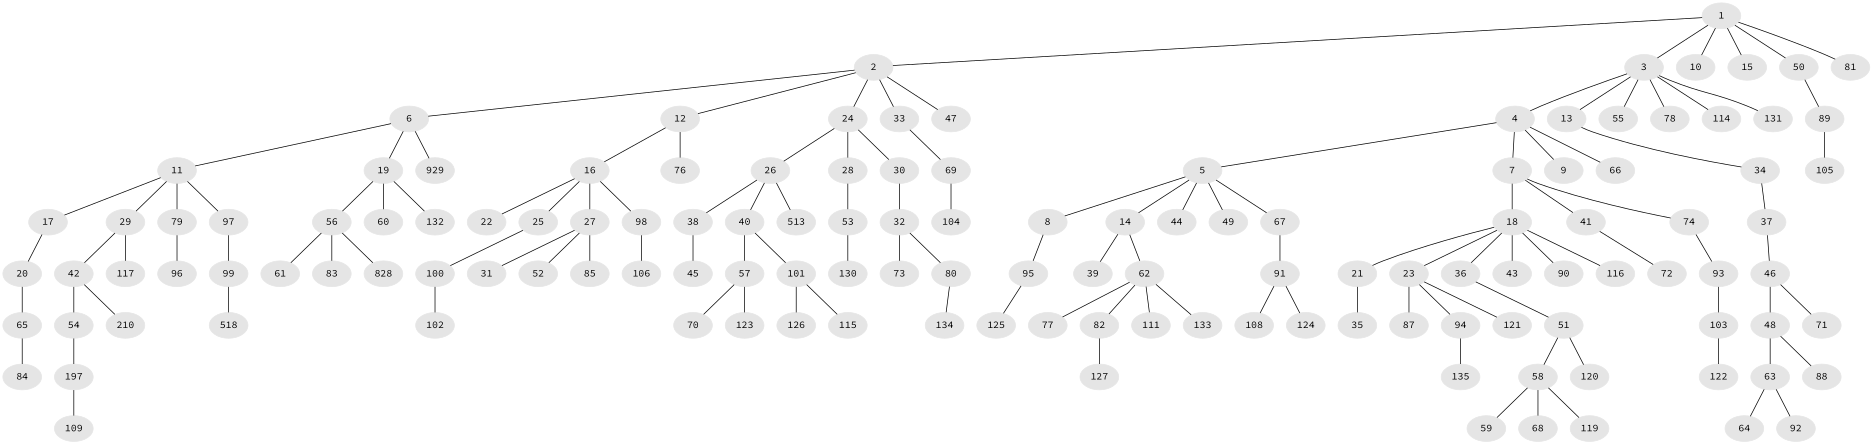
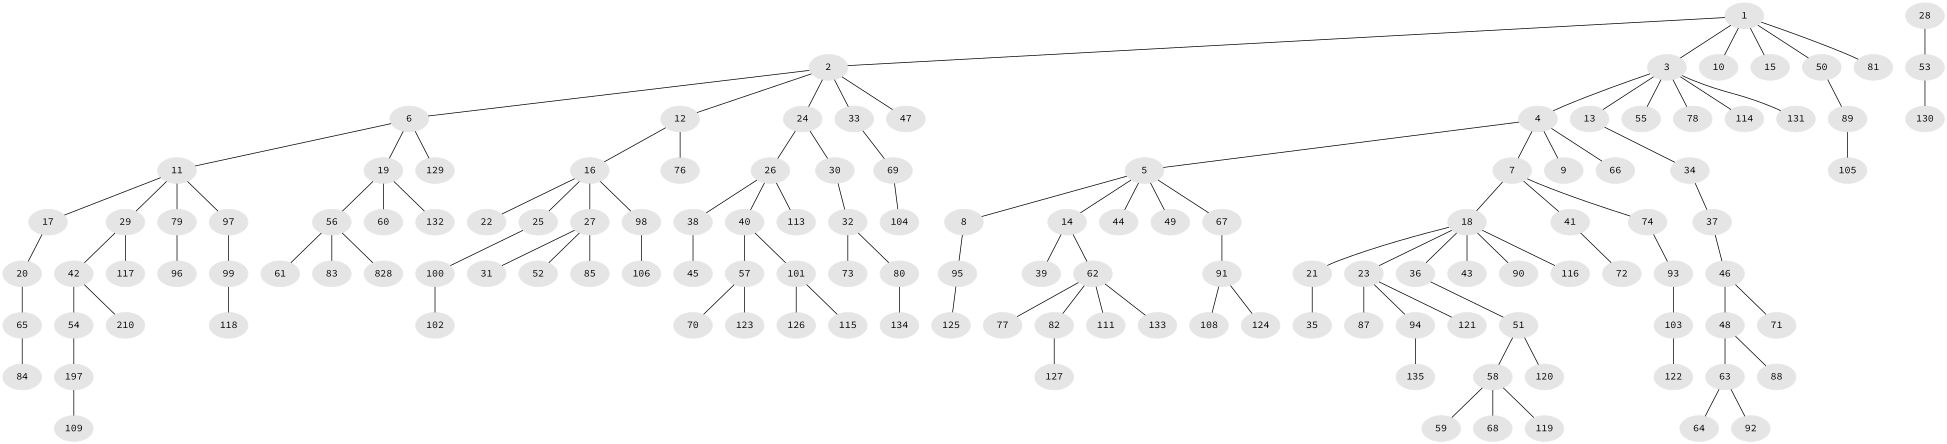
edge "24" -- "28": removed
node "929": label "929" -> "129"
node "513": label "513" -> "113"
node "518": label "518" -> "118"
